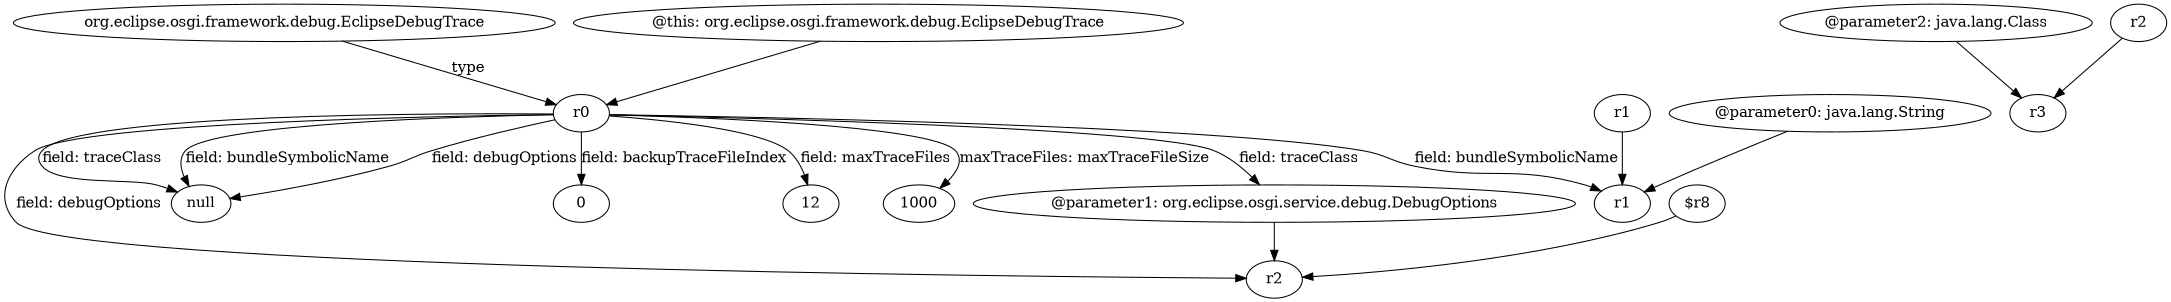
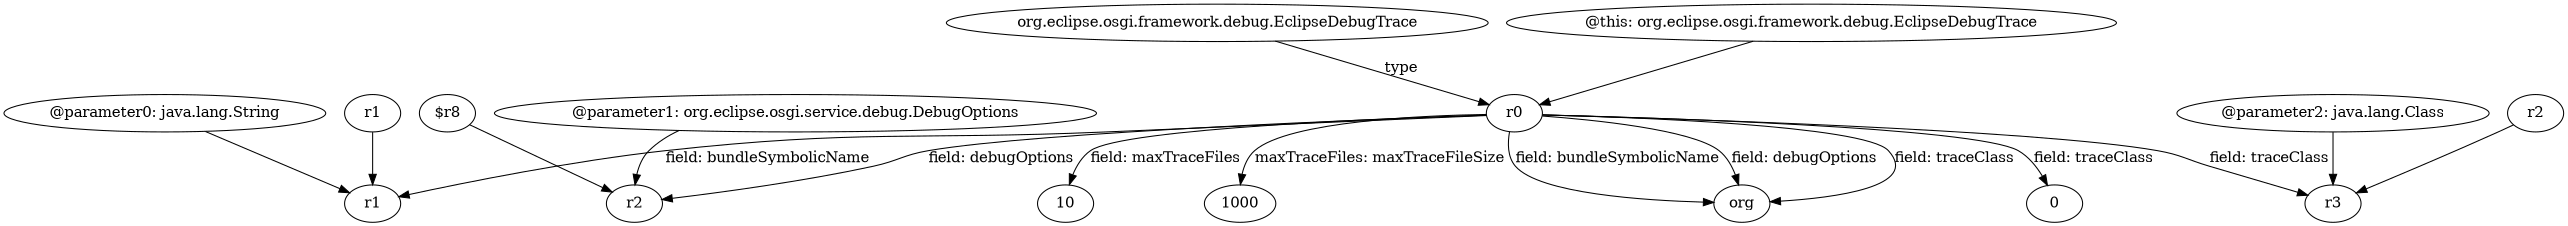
edge "r0" -> "@parameter1: org.eclipse.osgi.service.debug.DebugOptions": now "r0" -> "r3"
edge "r0" -> "0": label "field: backupTraceFileIndex" -> "field: traceClass"
node "null": label "null" -> "org"
node "12": label "12" -> "10"
